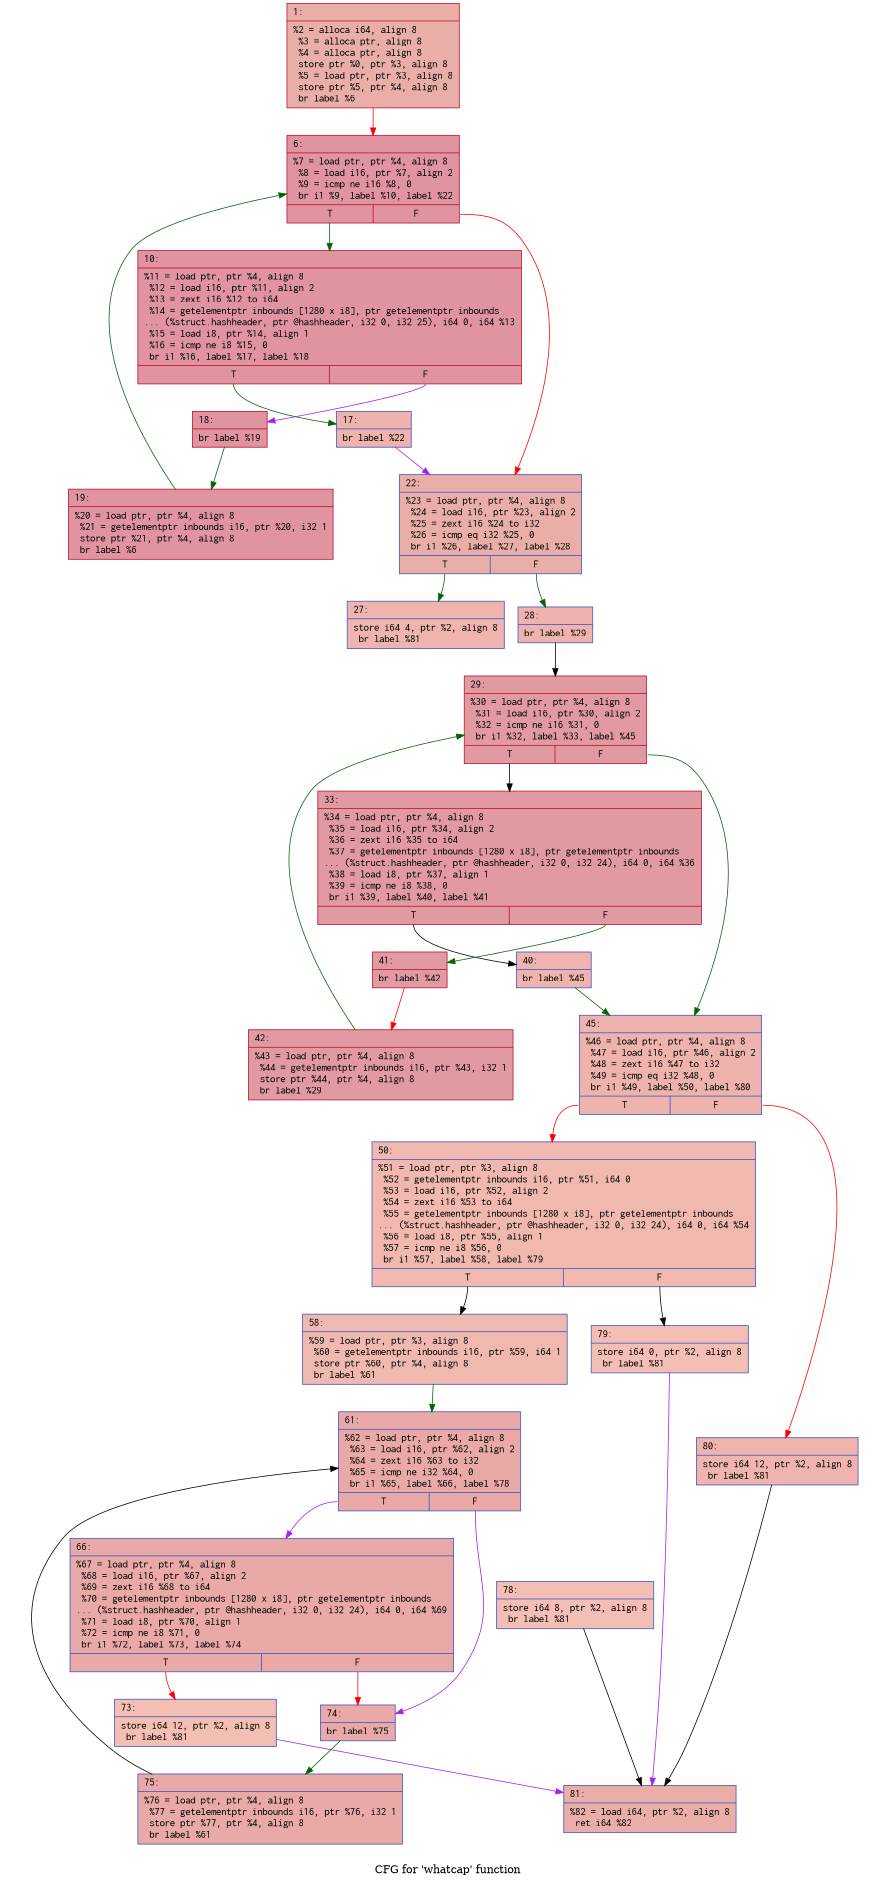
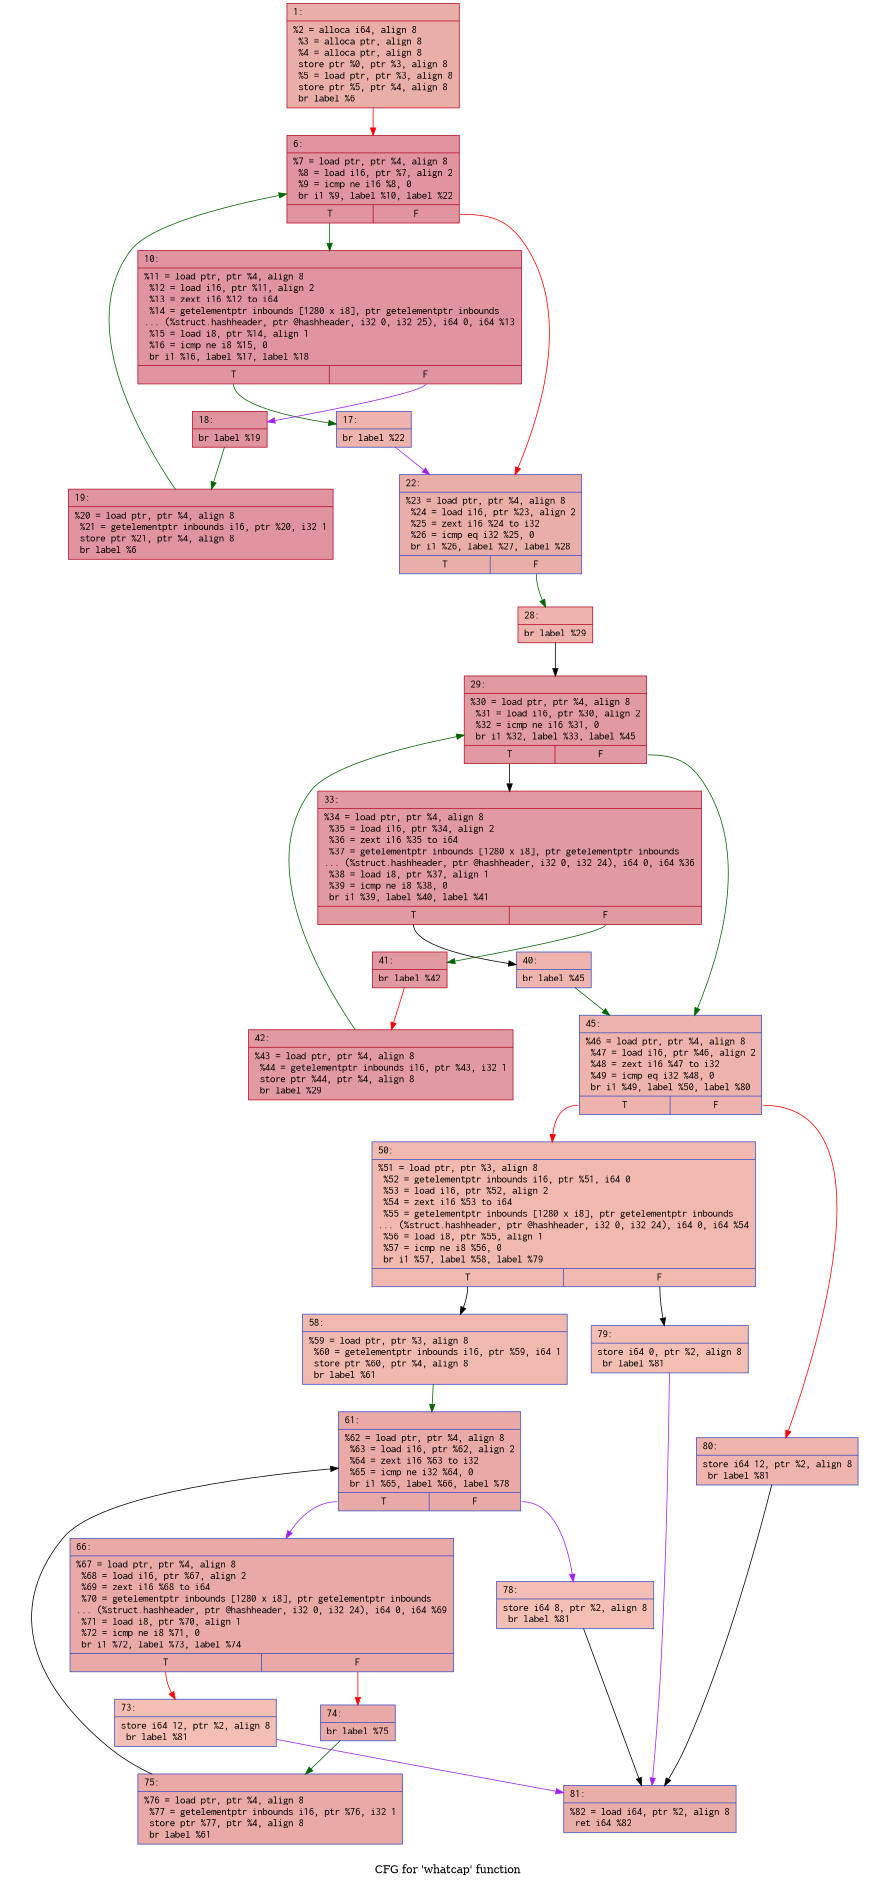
node "27:": removed
node "28:": color #3d50c3ff -> #b70d28ff
edge "61:" -> "74:": now "61:" -> "78:"
